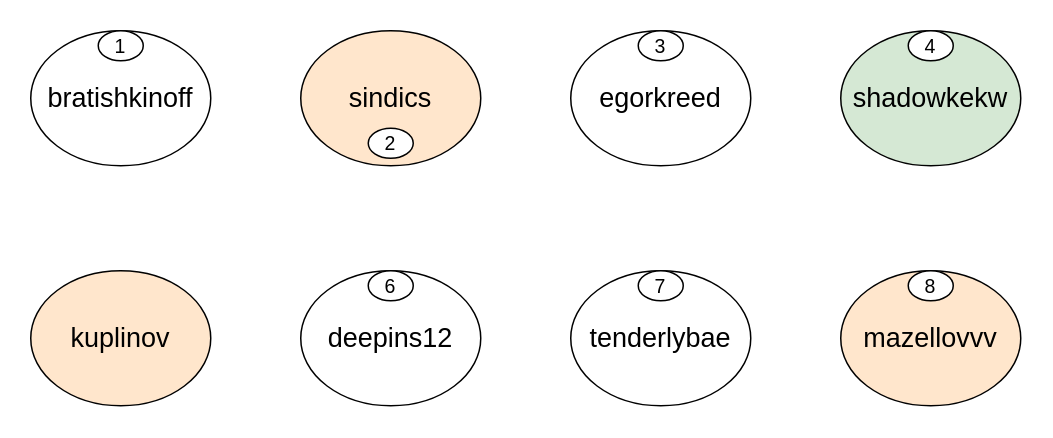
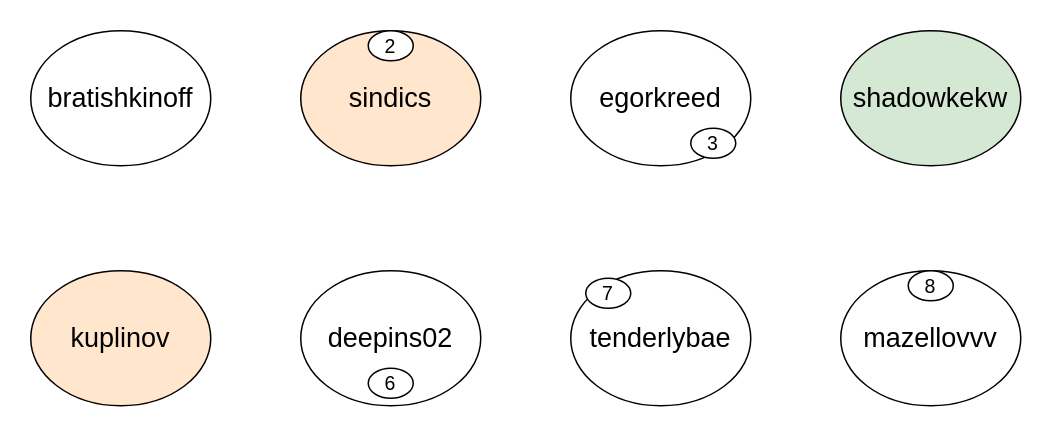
node "1": removed
node "3": moved (661, 46) -> (713, 143)
node "4": removed
node "2": moved (391, 143) -> (391, 46)
node "6": moved (391, 286) -> (391, 383)
node "7": moved (661, 286) -> (608, 293)
node "deepins12": label "deepins12" -> "deepins02"
node "mazellovvv": fillcolor #ffe6cc -> #ffffff
